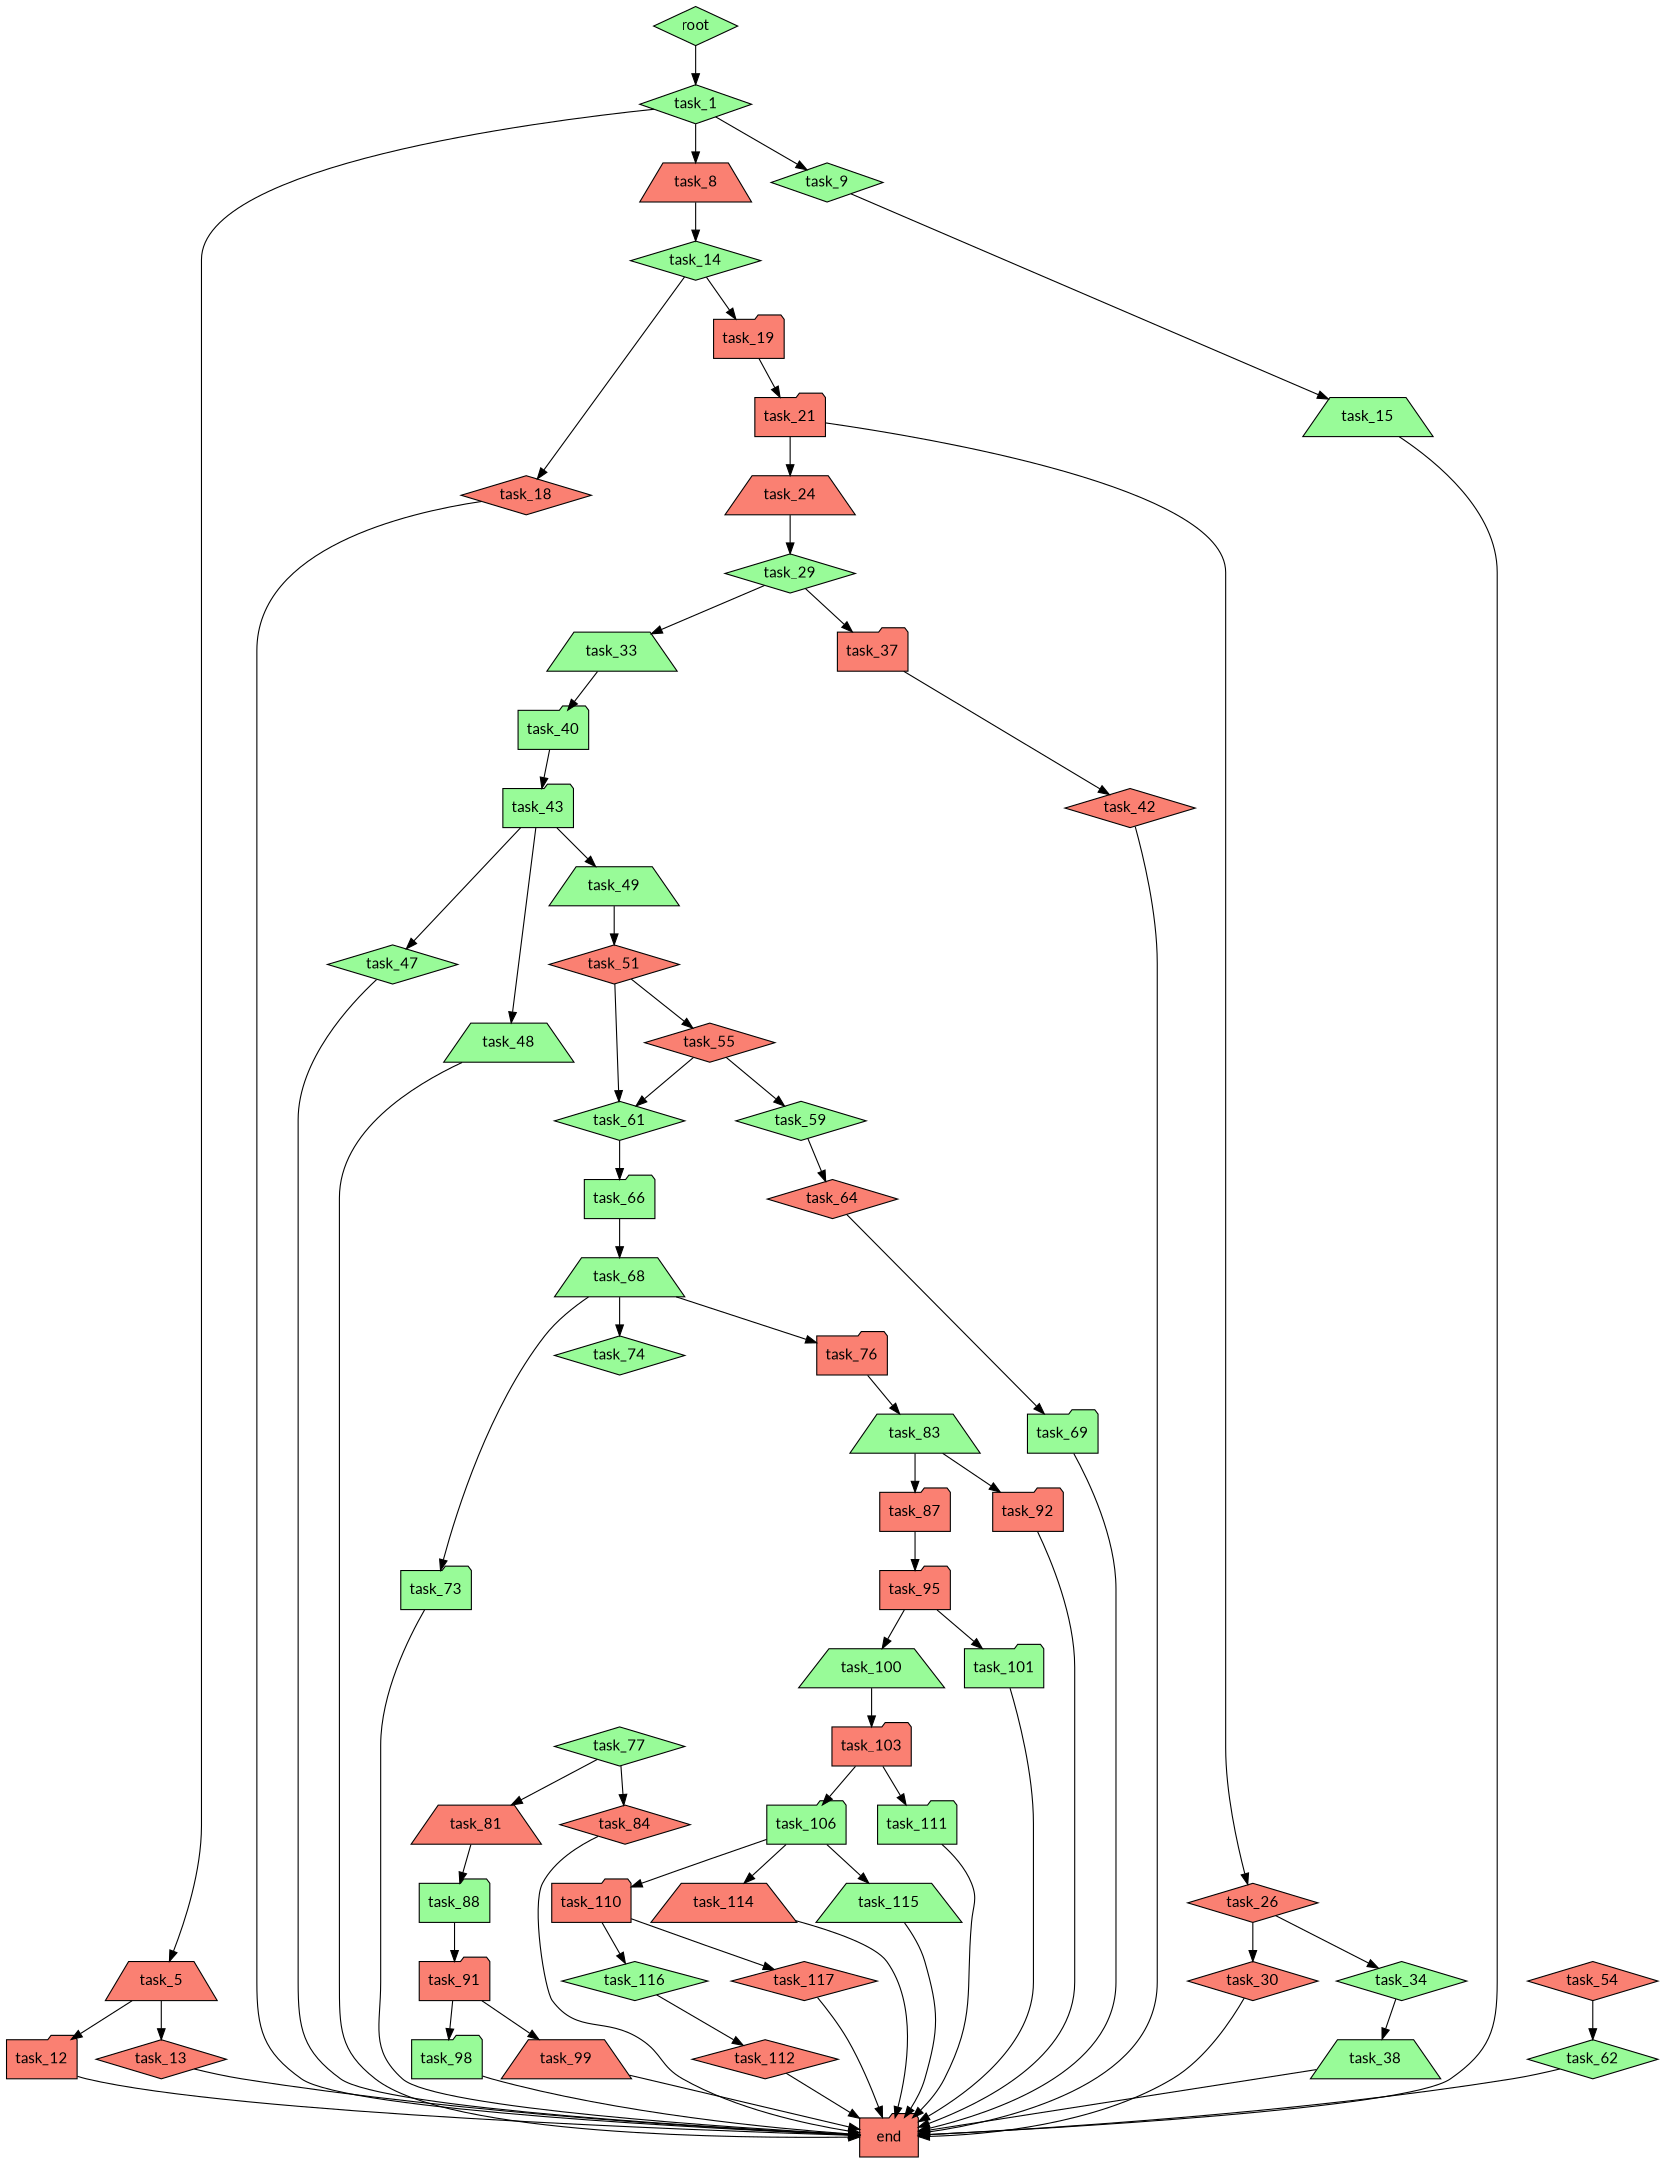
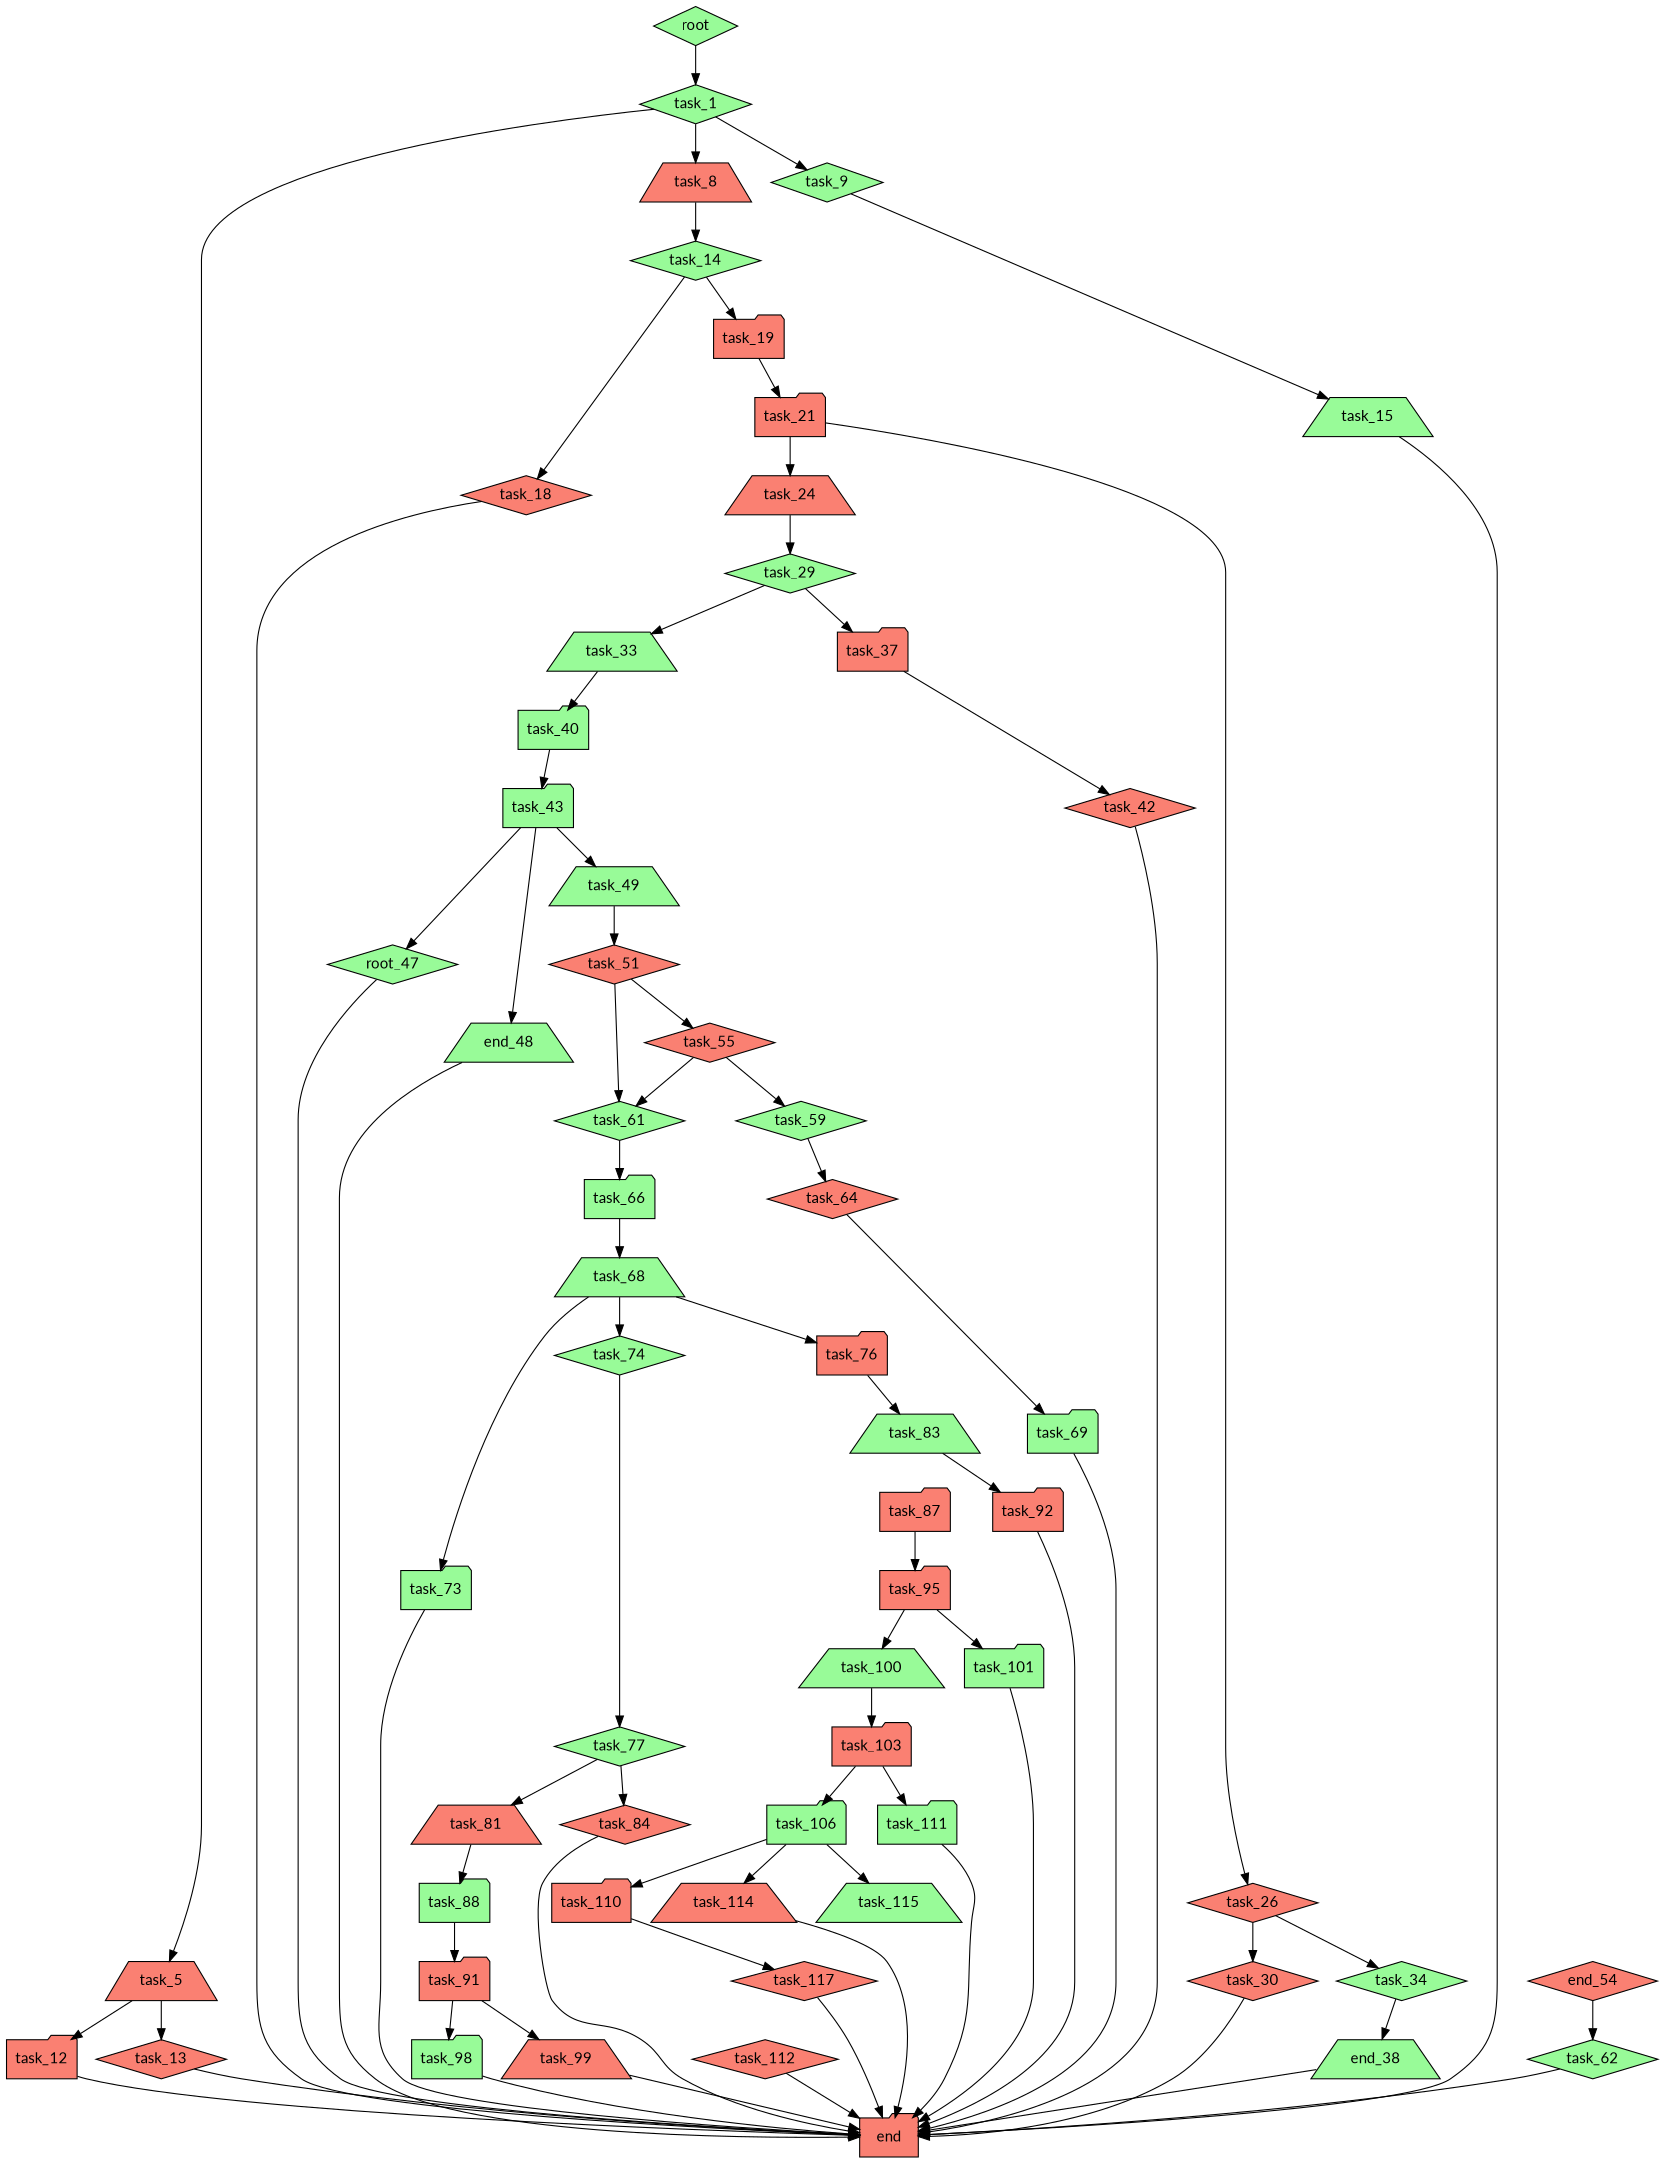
node "task_47": label "task_47" -> "root_47"
node "task_48": label "task_48" -> "end_48"
edge "task_83" -> "task_87": removed
edge "task_74" -> "task_77": added
node "task_116": removed
node "task_54": label "task_54" -> "end_54"
edge "task_115" -> "end": removed
node "task_38": label "task_38" -> "end_38"
